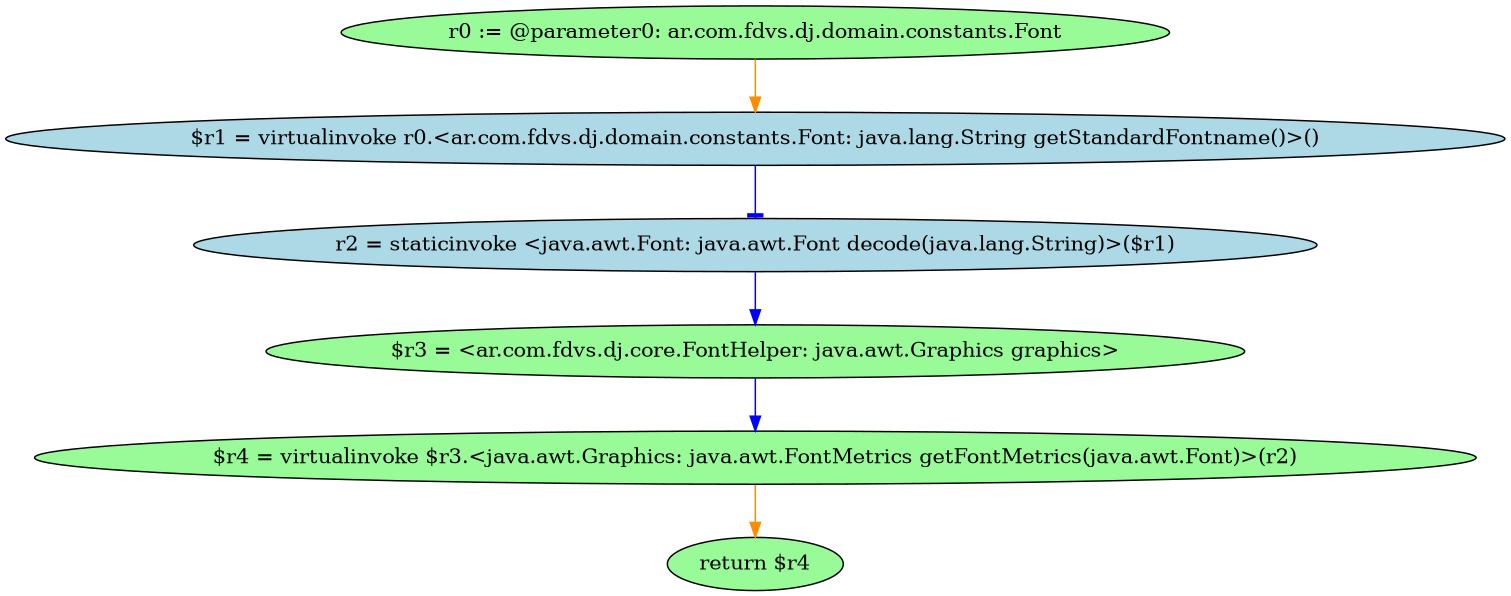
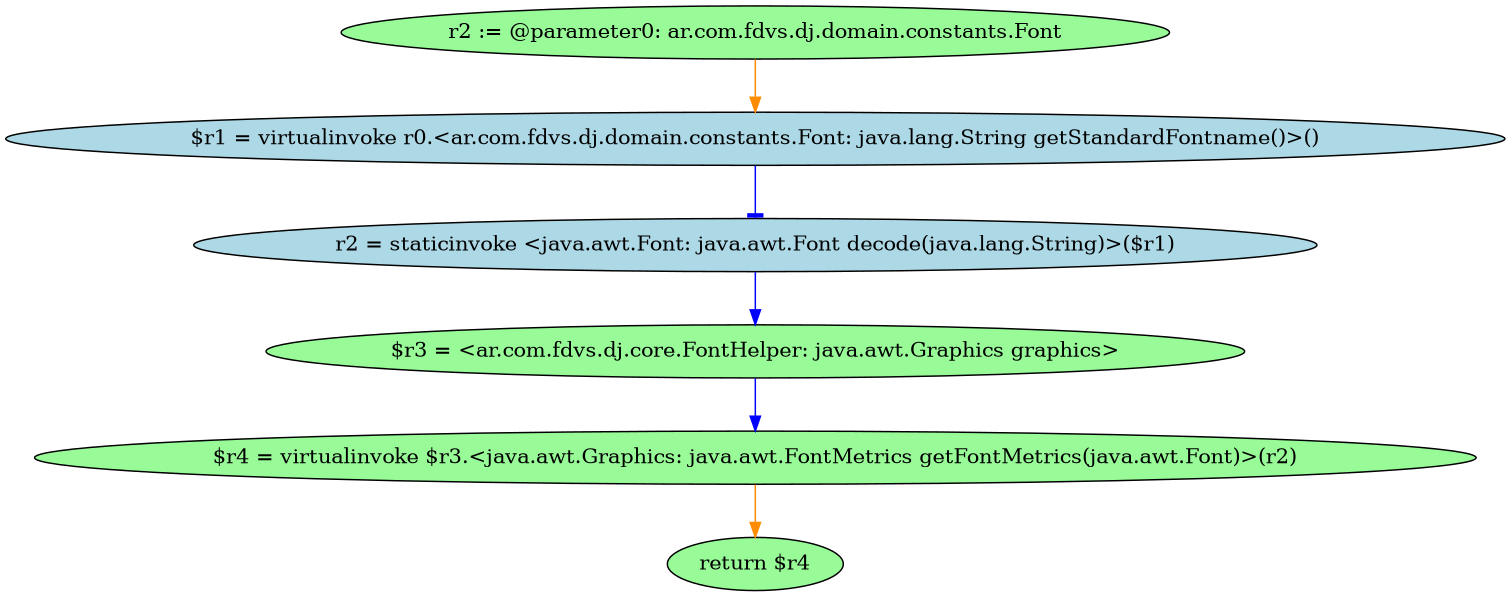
node "r0 := @parameter0: ar.com.fdvs.dj.domain.constants.Font": label "r0 := @parameter0: ar.com.fdvs.dj.domain.constants.Font" -> "r2 := @parameter0: ar.com.fdvs.dj.domain.constants.Font"
